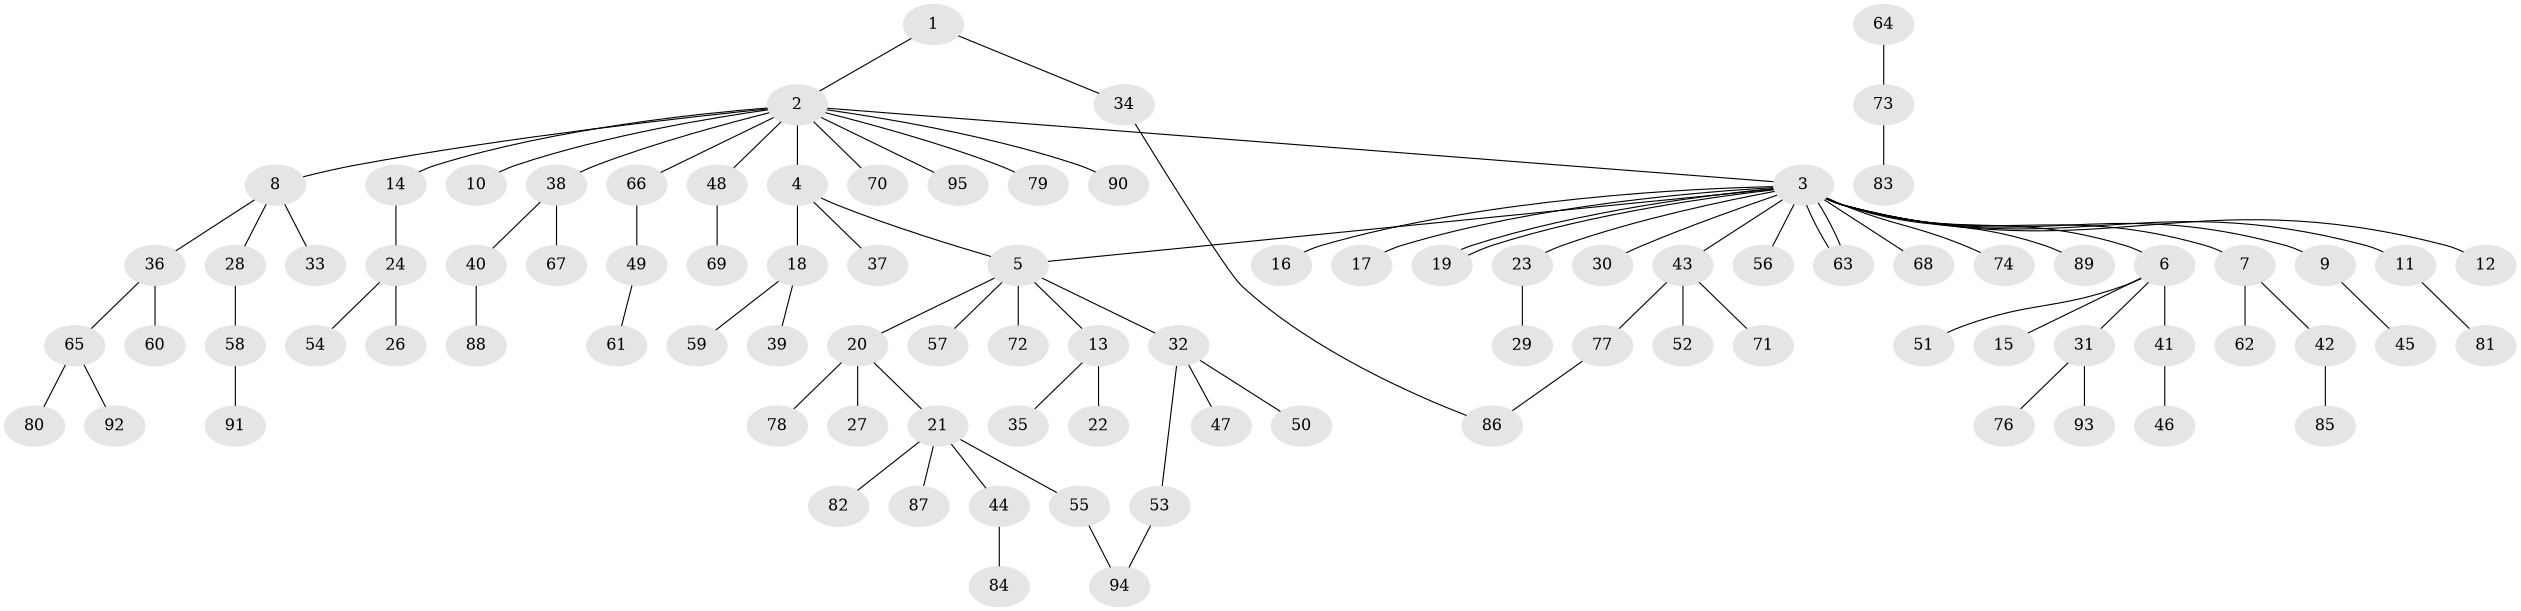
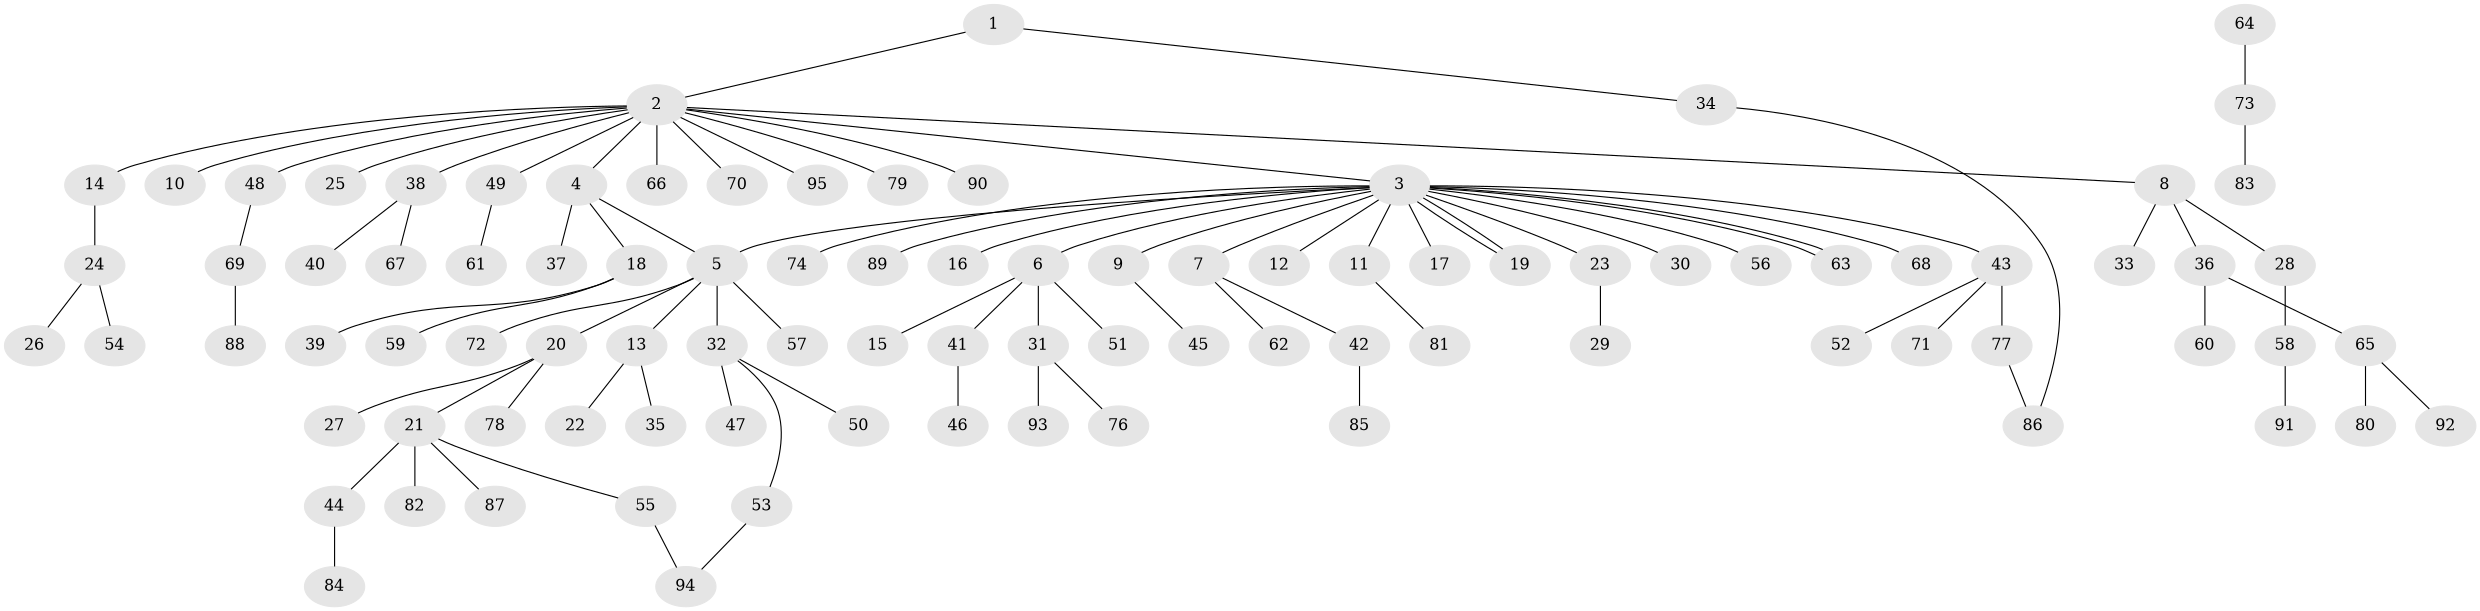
node "25": added
edge "66" -- "49": now "2" -- "49"
edge "40" -- "88": now "69" -- "88"
